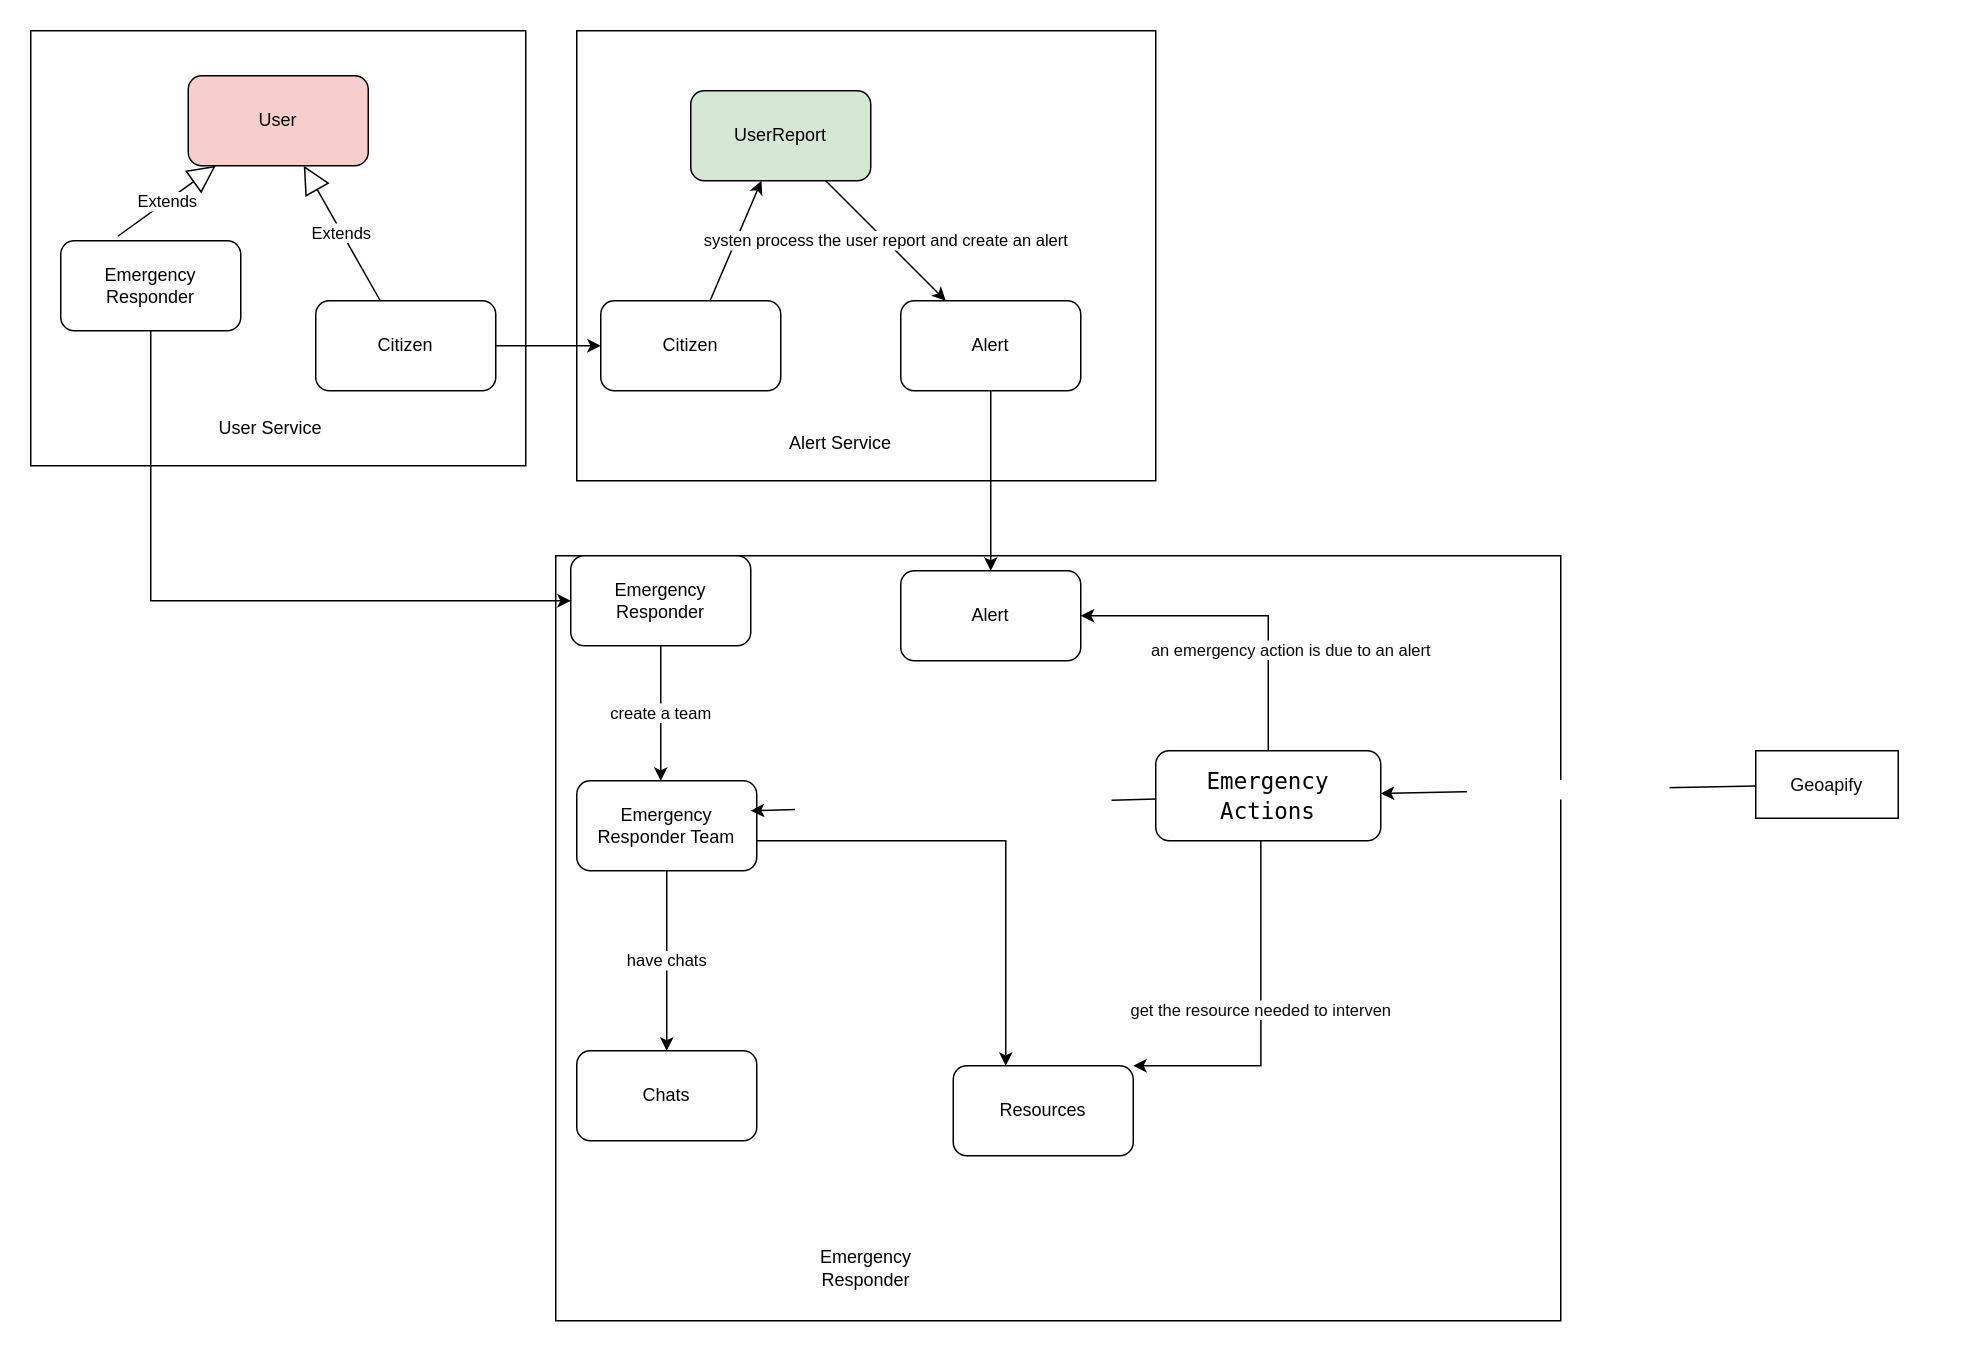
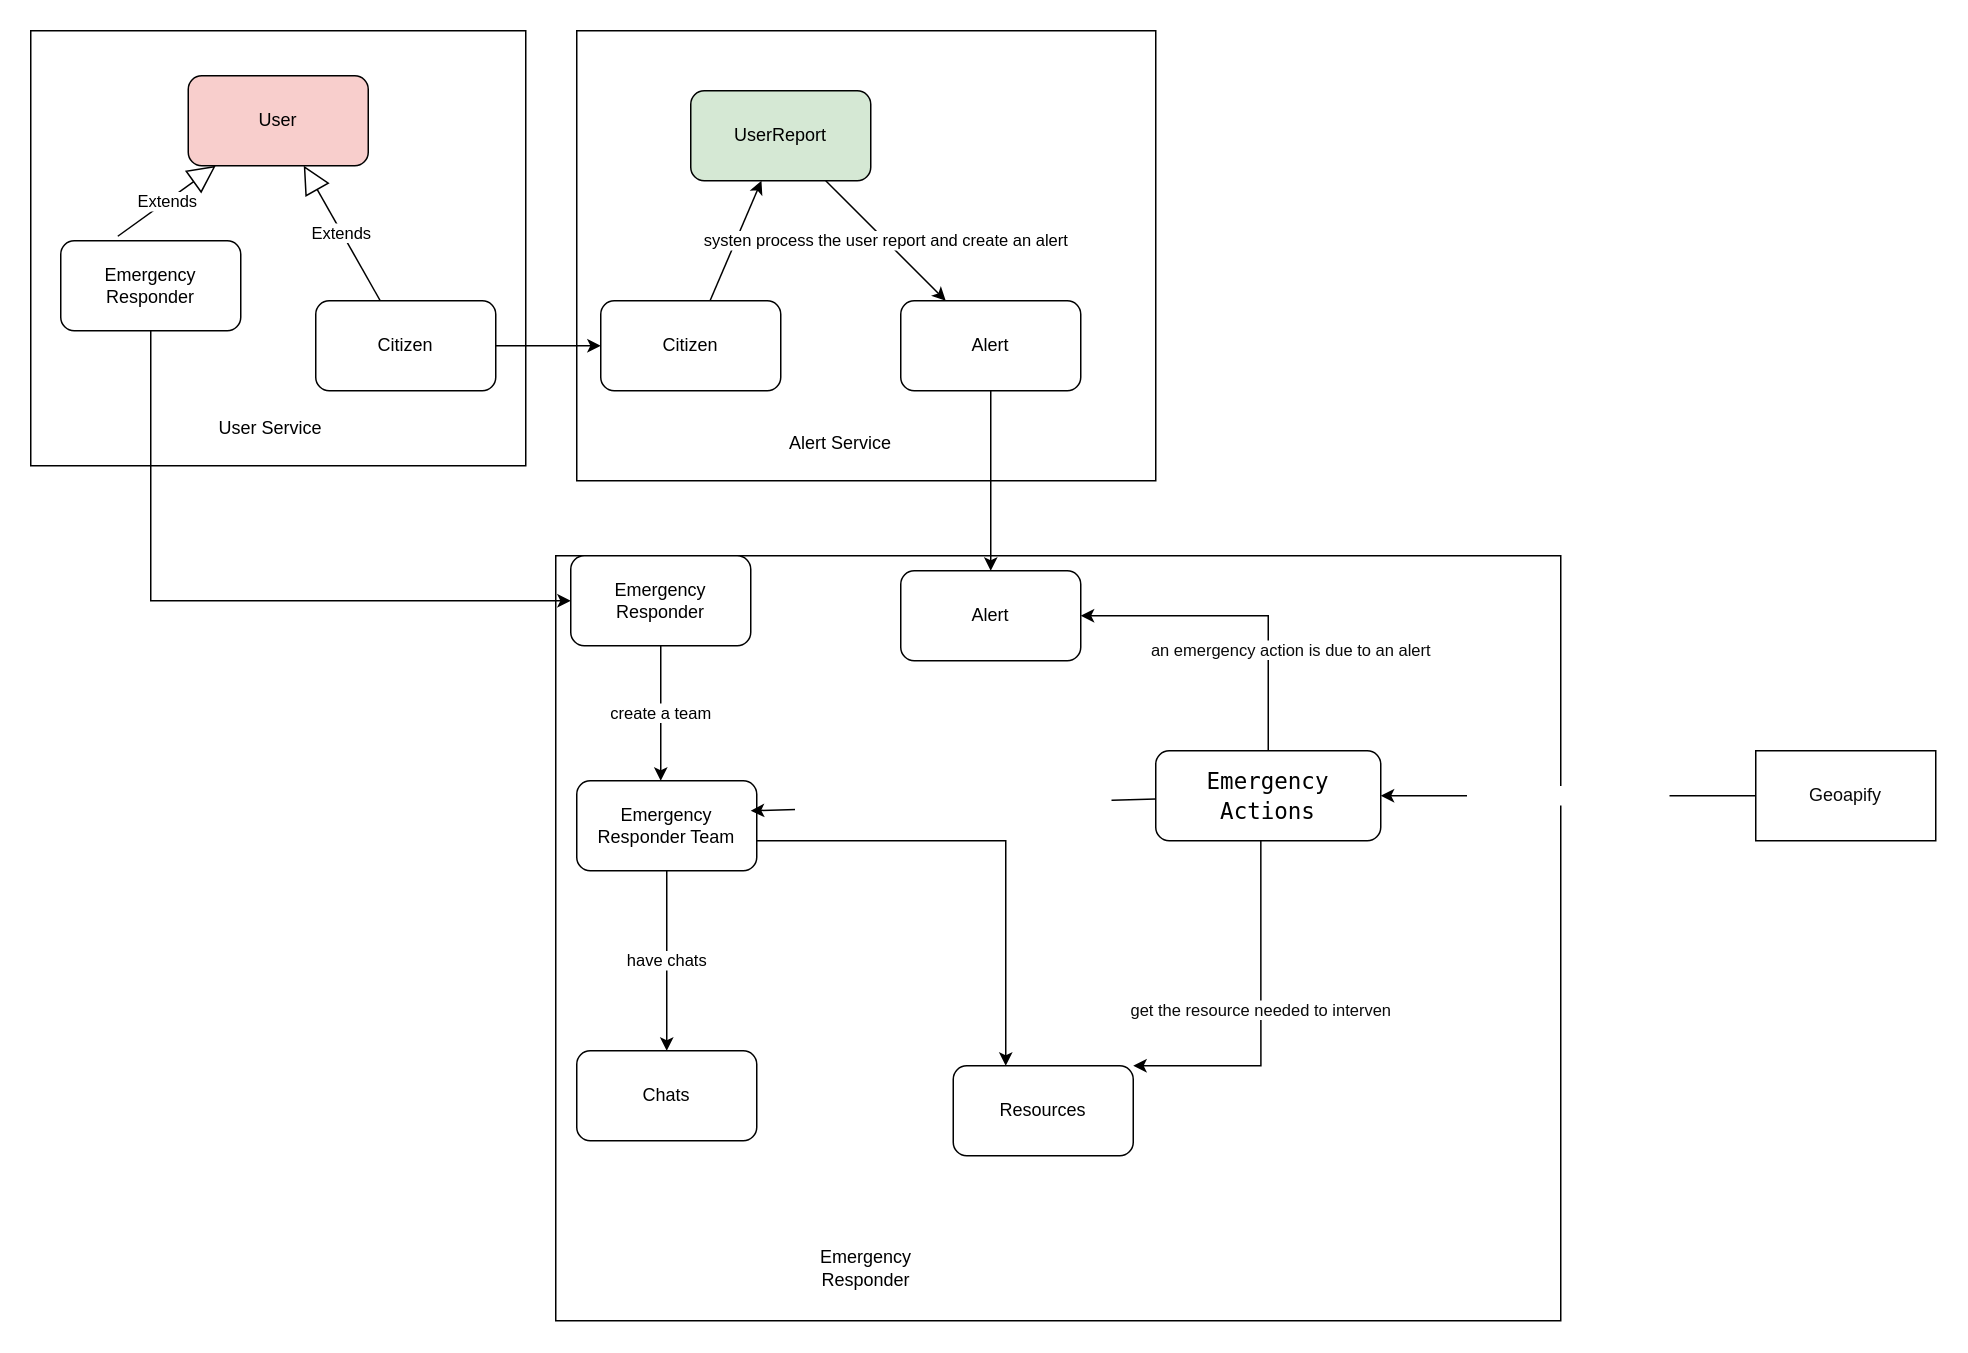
node "Geoapify": size 143x68 -> 180x90
